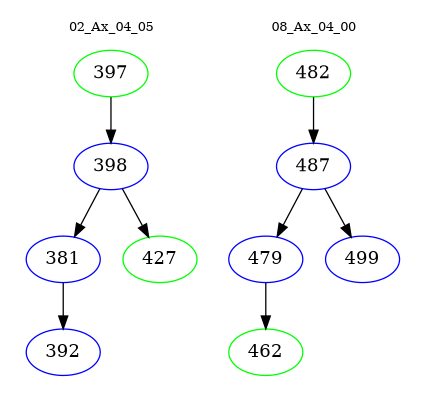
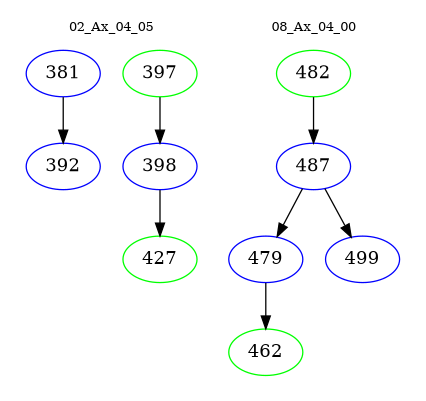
edge "398" -> "381": removed
